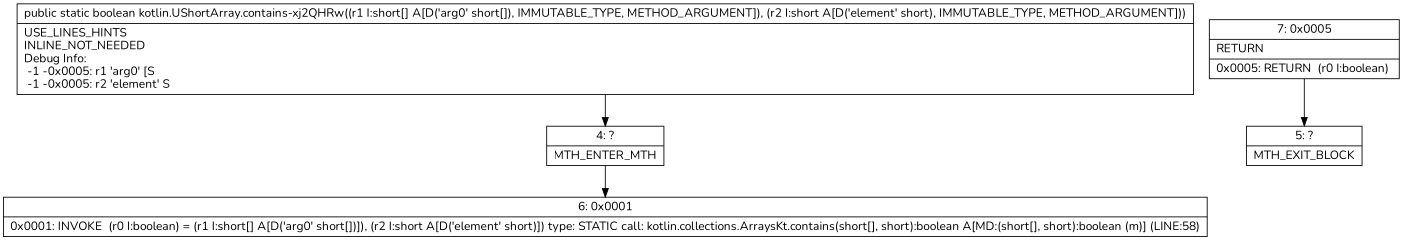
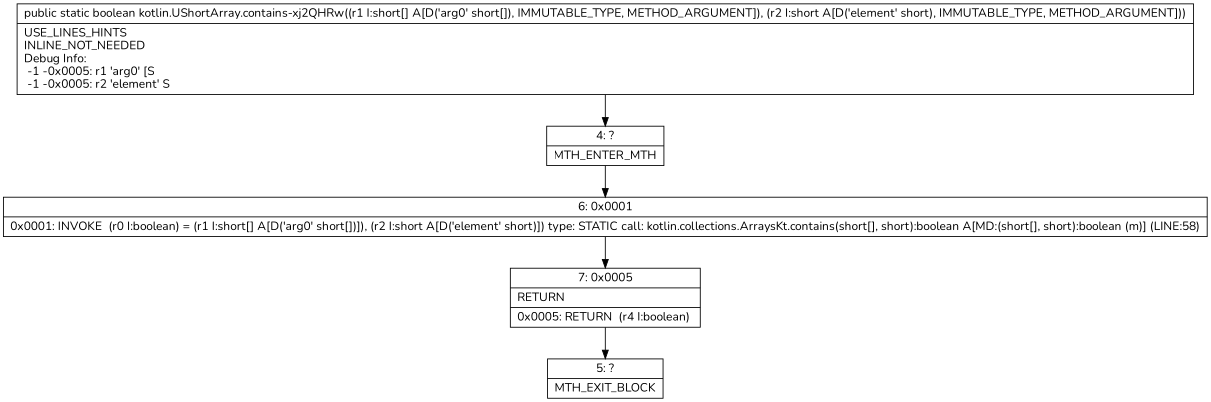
node "7: 0x0005": text "0x0005: RETURN  (r0 I:boolean)" -> "0x0005: RETURN  (r4 I:boolean)"
edge "6: 0x0001" -> "7: 0x0005": added
